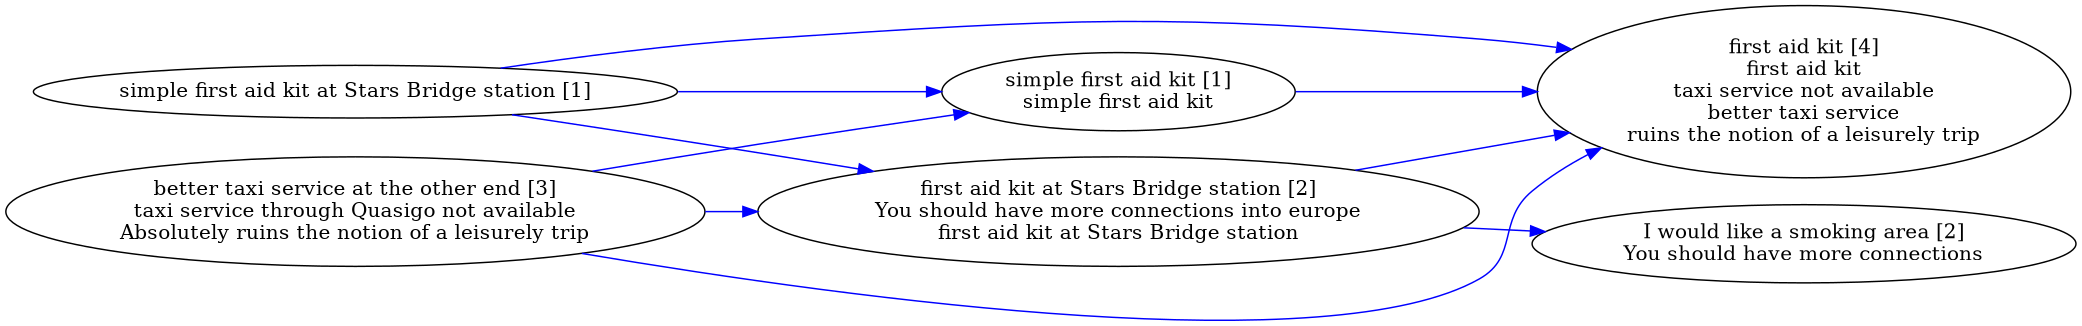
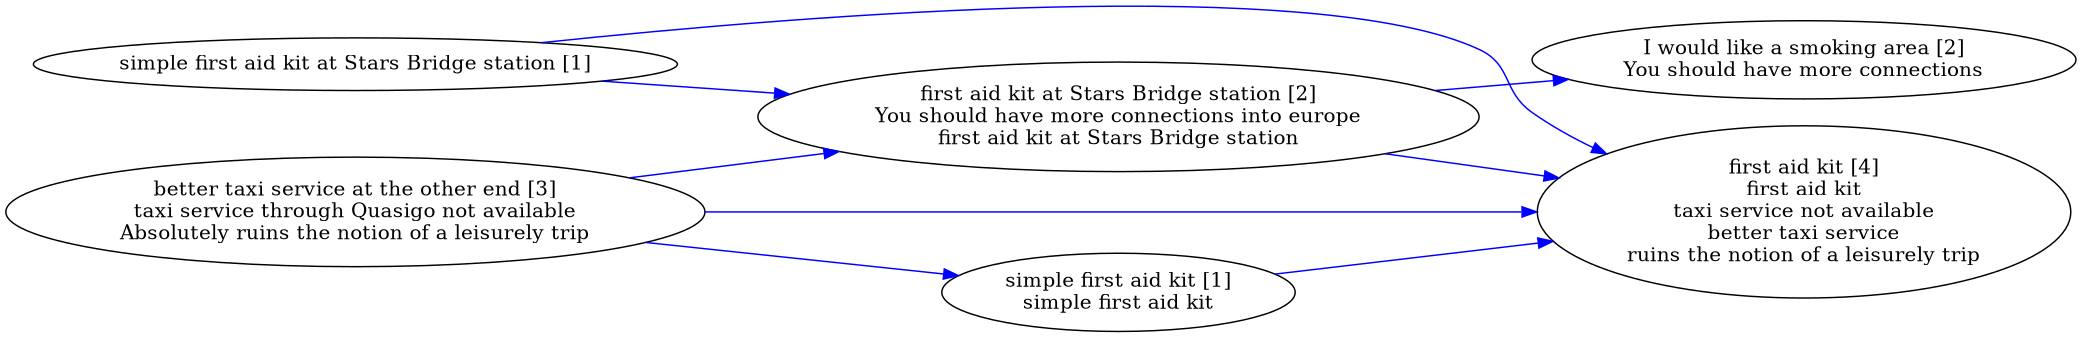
edge "simple first aid kit at Stars Bridge station [1]" -> "simple first aid kit [1] simple first aid kit": removed
